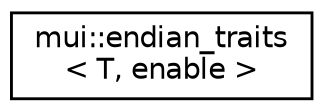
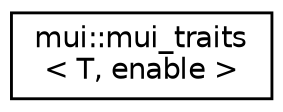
node "mui::endian_traits < T, enable >": label "mui::endian_traits < T, enable >" -> "mui::mui_traits < T, enable >"
